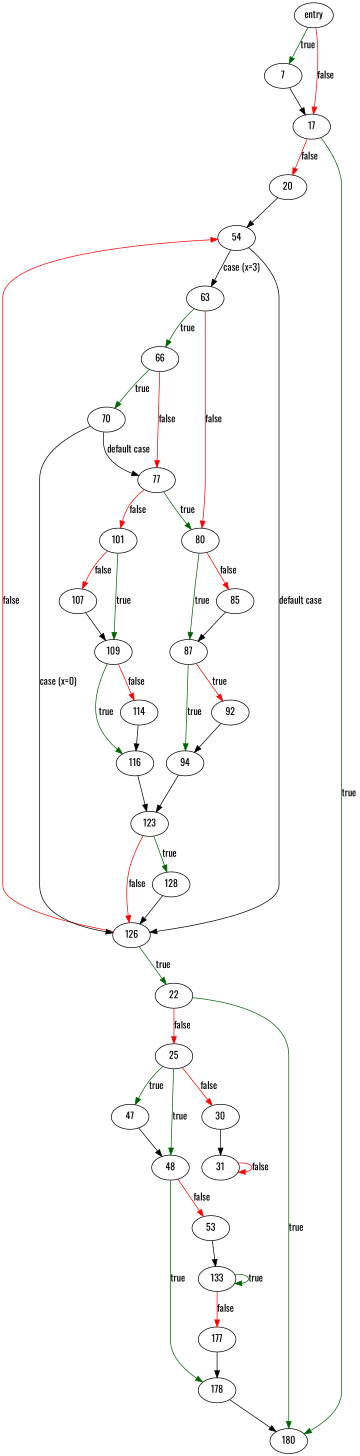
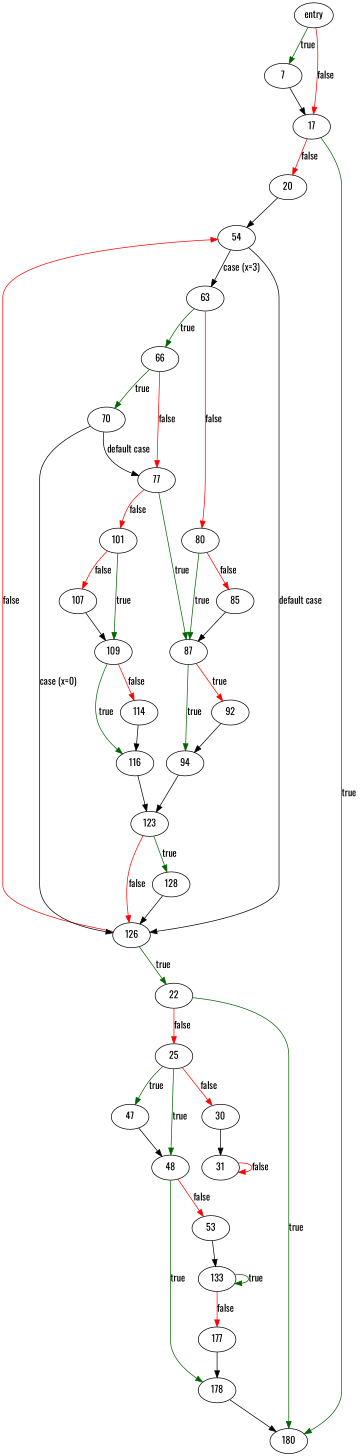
edge "77" -> "80": now "77" -> "87"
